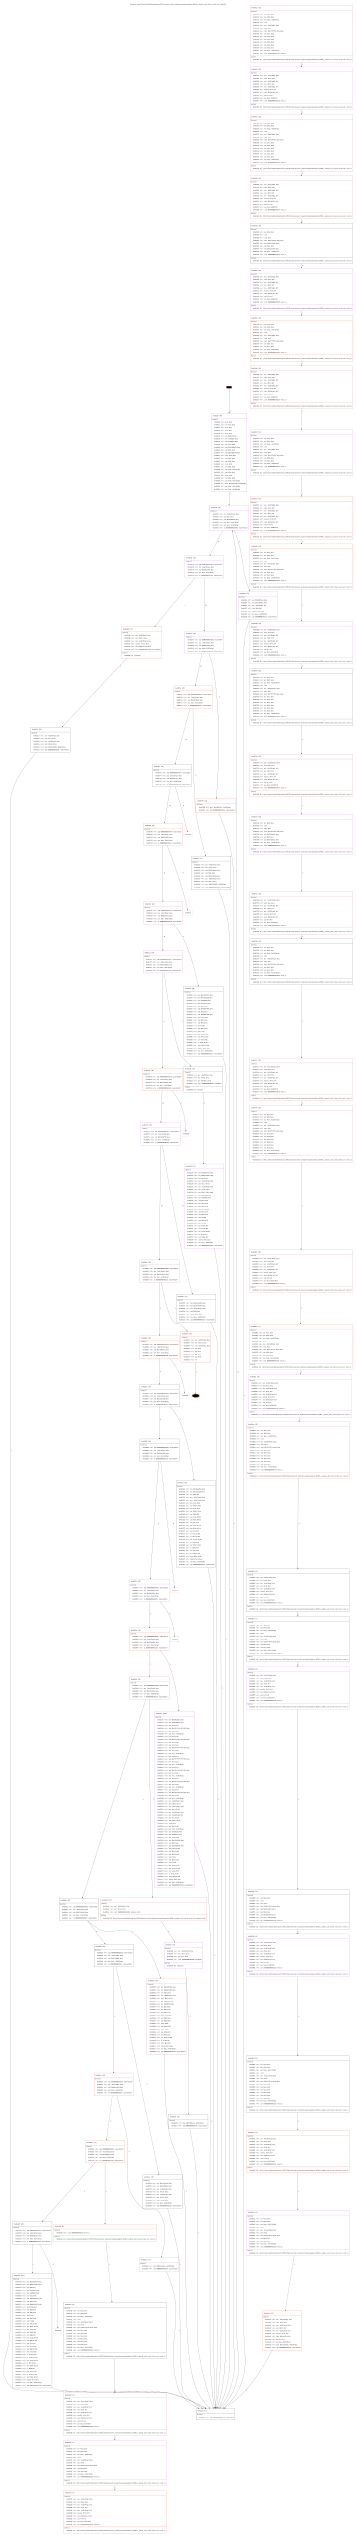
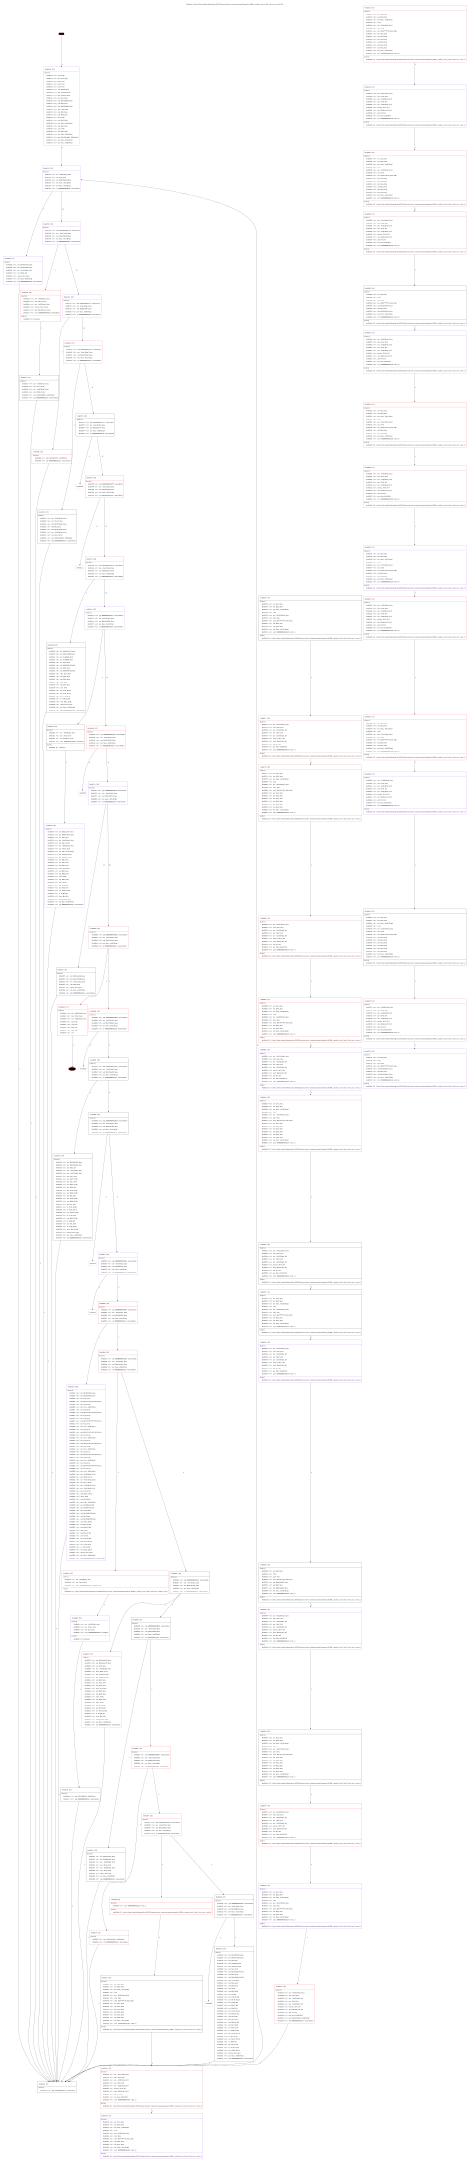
node "0x40276e [45]": removed
node "0x40249c [42]": removed
